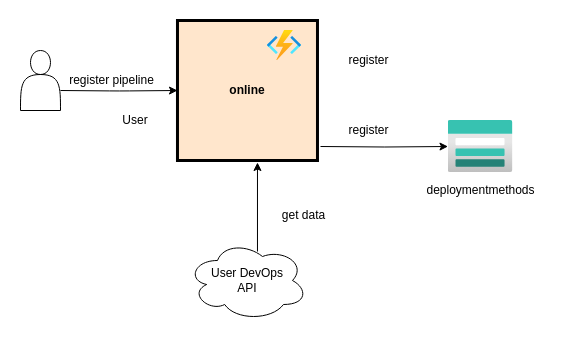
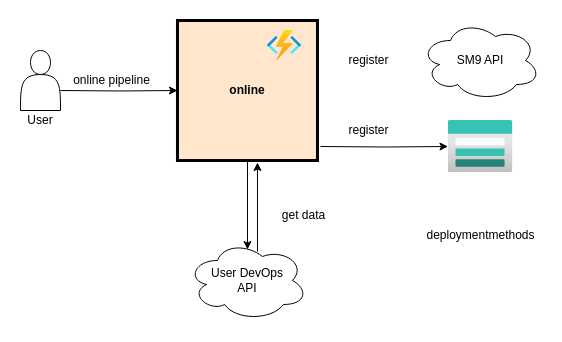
node "SM9 API": added
node "register pipeline": label "register pipeline" -> "online pipeline"
node "User": moved (136, 121) -> (41, 121)
node "deploymentmethods": moved (481, 191) -> (481, 236)
edge "online" -> "User DevOps API": added
